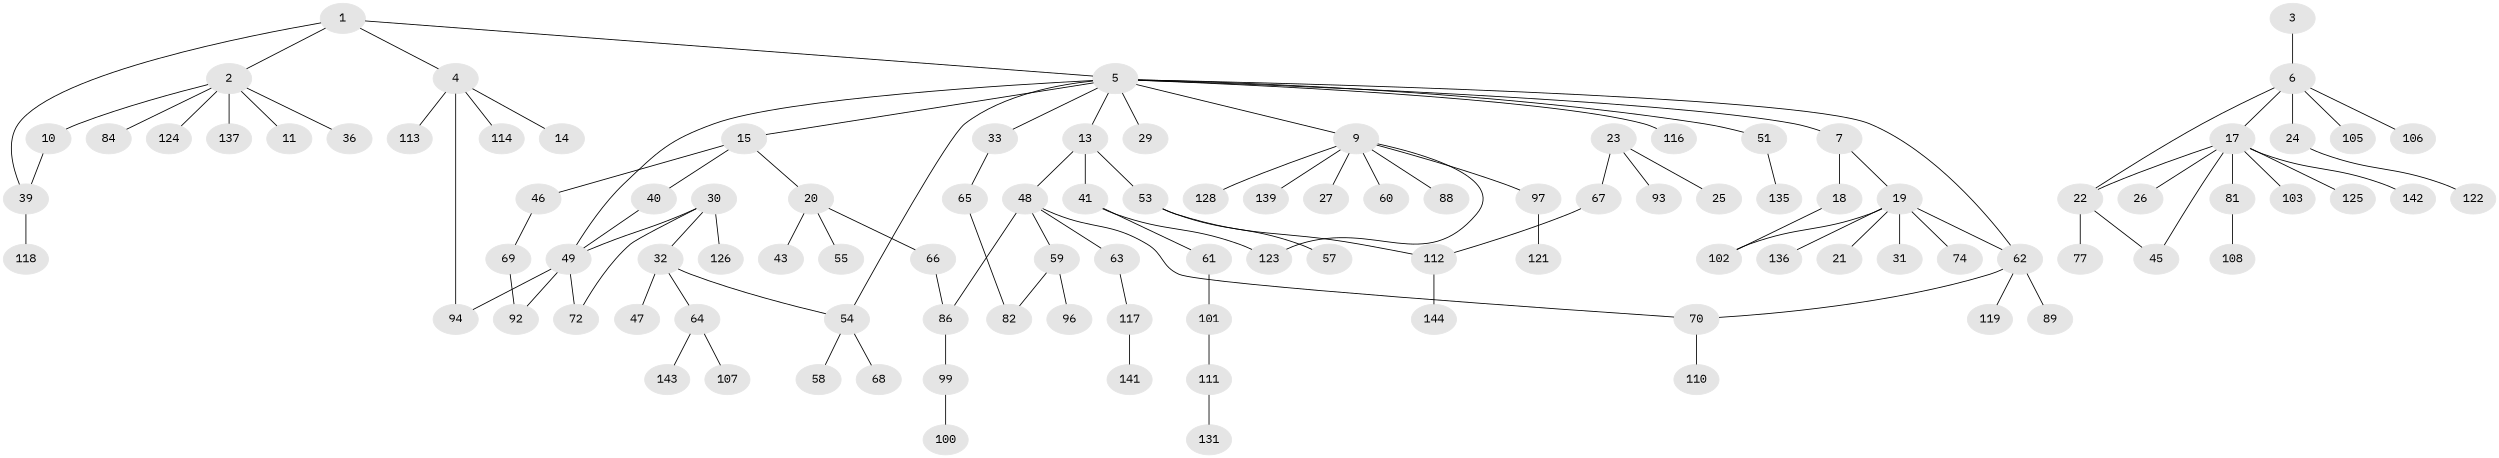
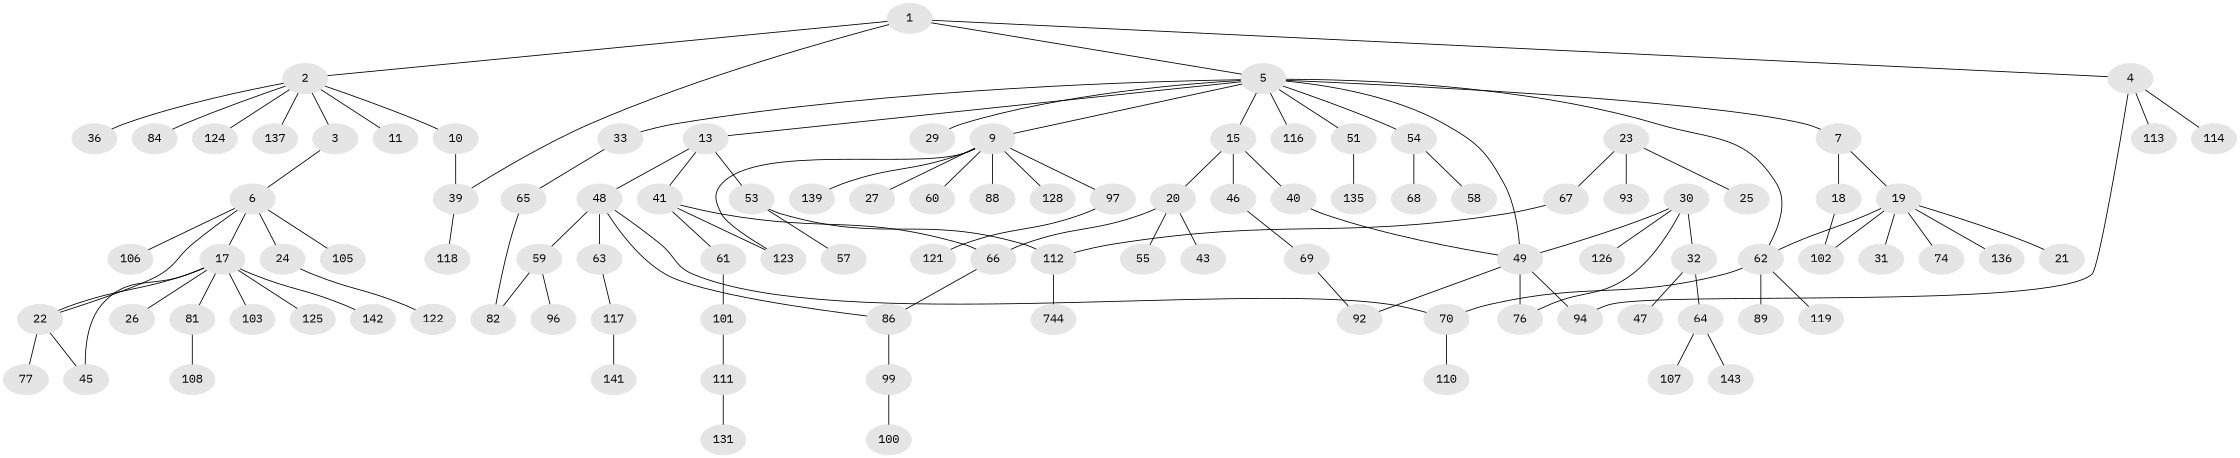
edge "2" -- "3": added
node "14": removed
edge "41" -- "66": added
edge "32" -- "54": removed
node "72": label "72" -> "76"
node "144": label "144" -> "744"
